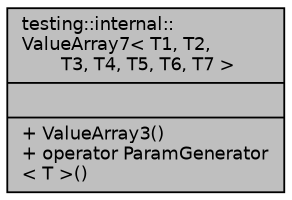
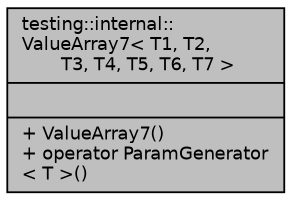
node "testing::internal::": text "+ ValueArray3()" -> "+ ValueArray7()"
